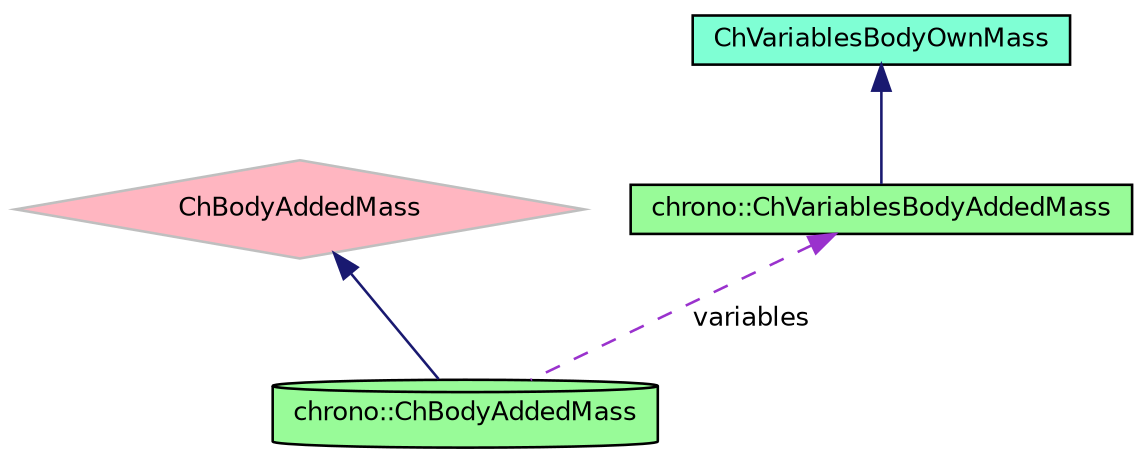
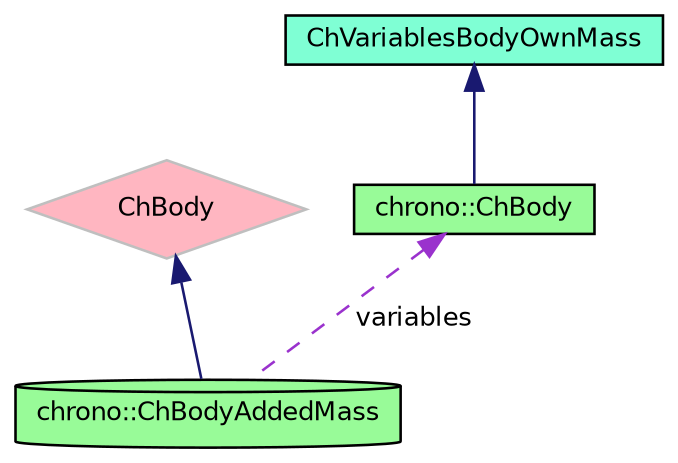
node "ChBodyAddedMass": label "ChBodyAddedMass" -> "ChBody"
node "chrono::ChVariablesBodyAddedMass": label "chrono::ChVariablesBodyAddedMass" -> "chrono::ChBody"
